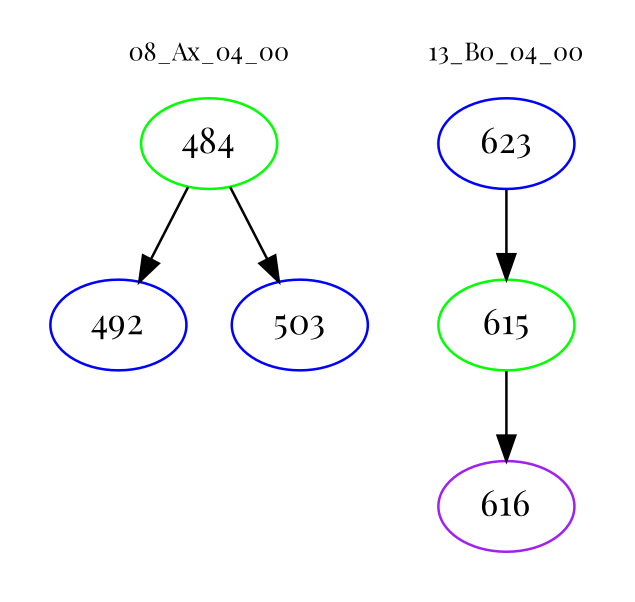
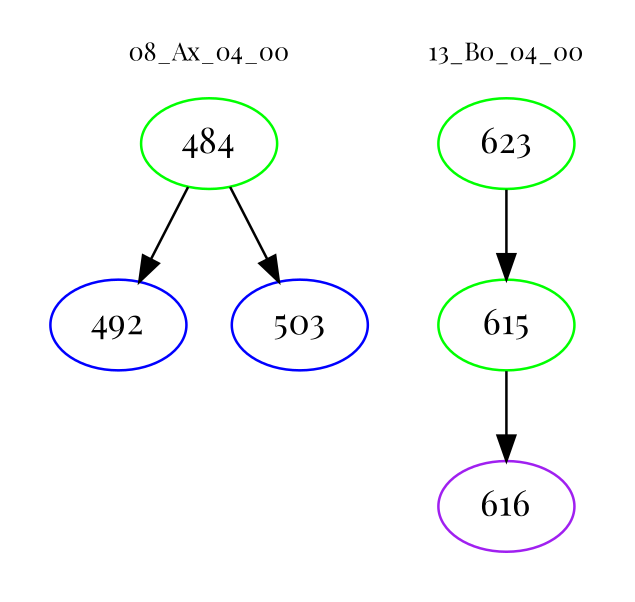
node "623": color blue -> green
